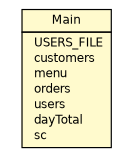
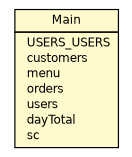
node "Main": text "USERS_FILE" -> "USERS_USERS"
